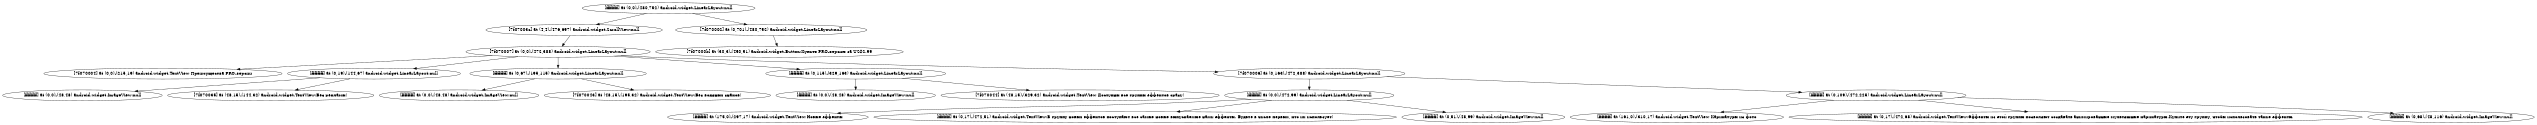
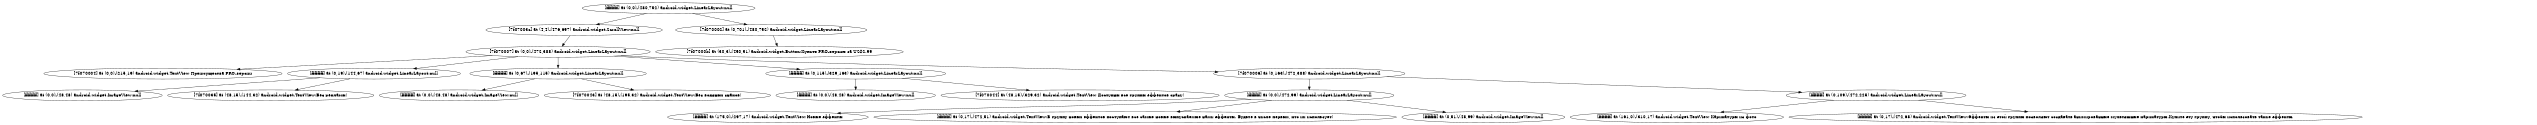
node "[ffffffff] at (0,68)-(48,116) android.widget.ImageView:null": removed
